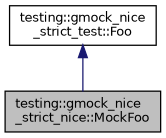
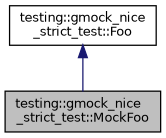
node "testing::gmock_nice _strict_nice::MockFoo": label "testing::gmock_nice _strict_nice::MockFoo" -> "testing::gmock_nice _strict_test::MockFoo"
